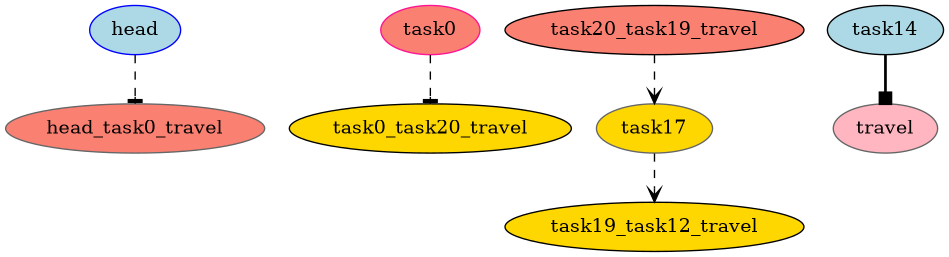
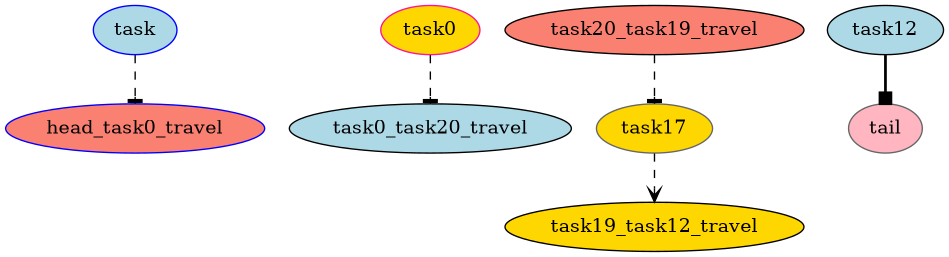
node "head": label "head" -> "task"
node "task0": fillcolor salmon -> gold
node "task14": label "task14" -> "task12"
edge "task20_task19_travel" -> "task17": arrowhead vee -> tee
node "head_task0_travel": color gray40 -> blue
node "task0_task20_travel": fillcolor gold -> lightblue
node "travel": label "travel" -> "tail"
